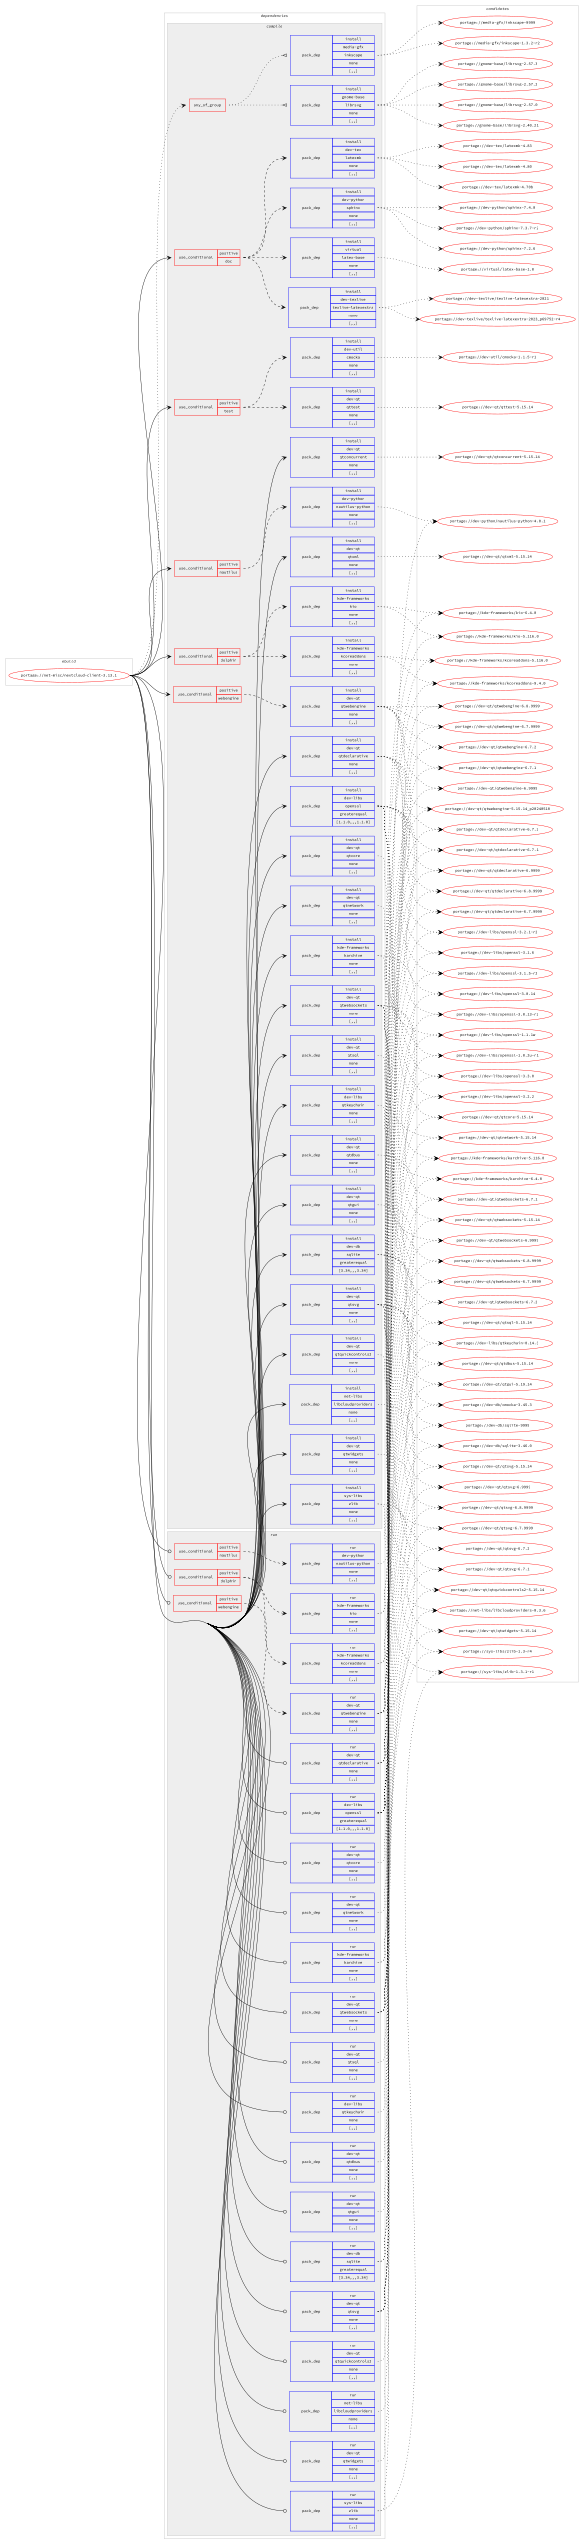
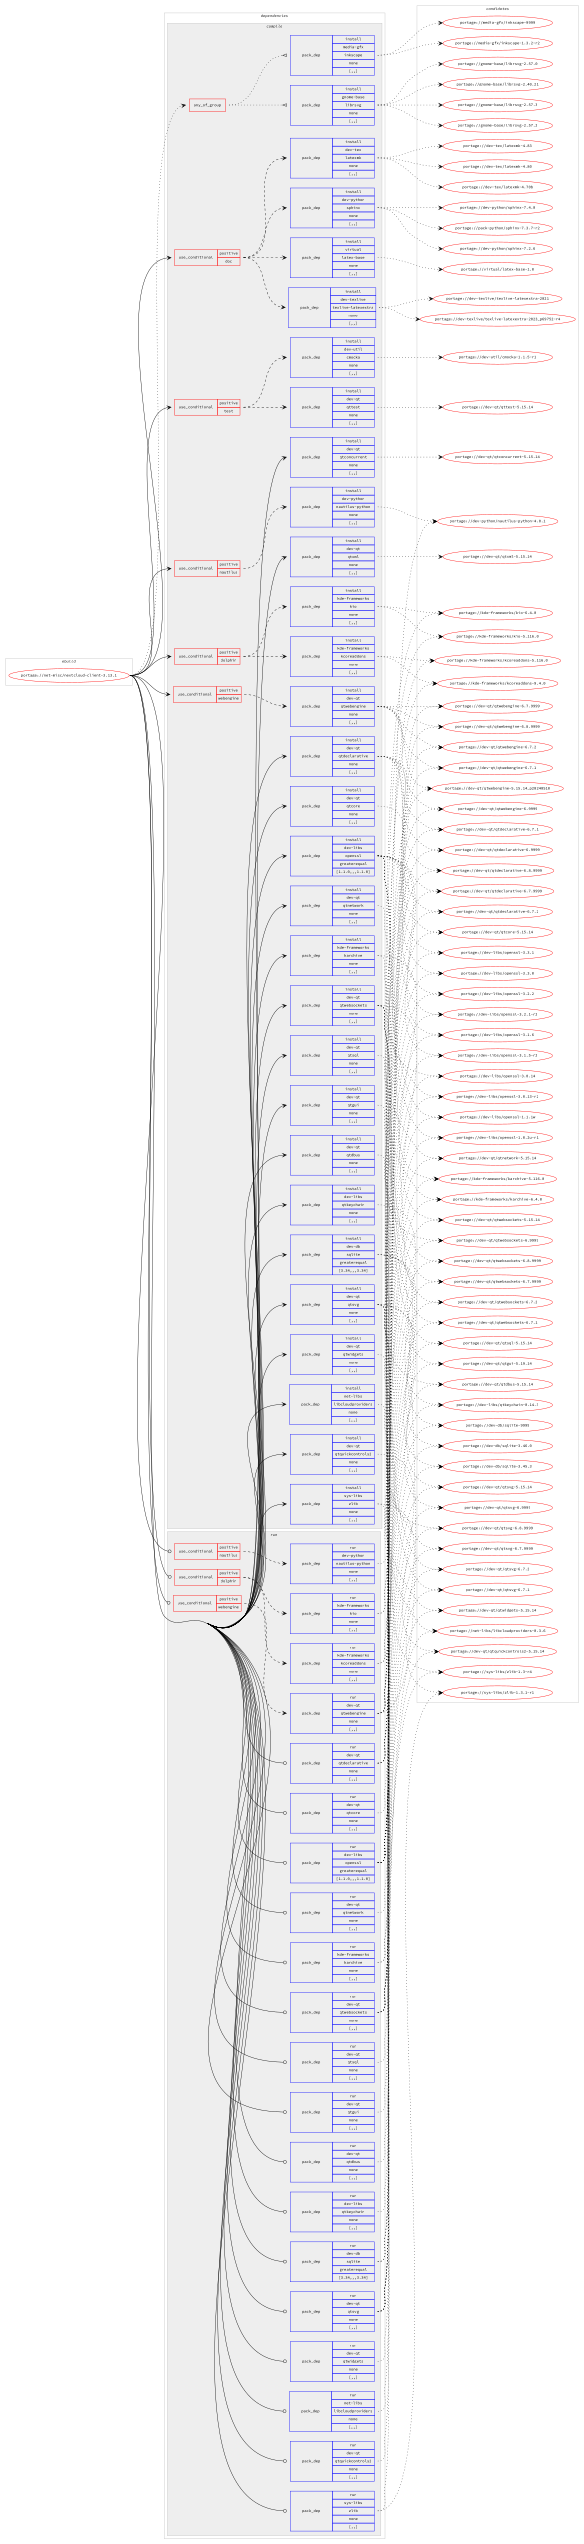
node "portage://dev-python/sphinx-7.3.7-r2": label "portage://dev-python/sphinx-7.3.7-r2" -> "portage://pack-python/sphinx-7.3.7-r2"
node "portage://dev-libs/openssl-3.3.1": added
node "portage://dev-db/cmocka-3.45.3": label "portage://dev-db/cmocka-3.45.3" -> "portage://dev-db/sqlite-3.45.3"
